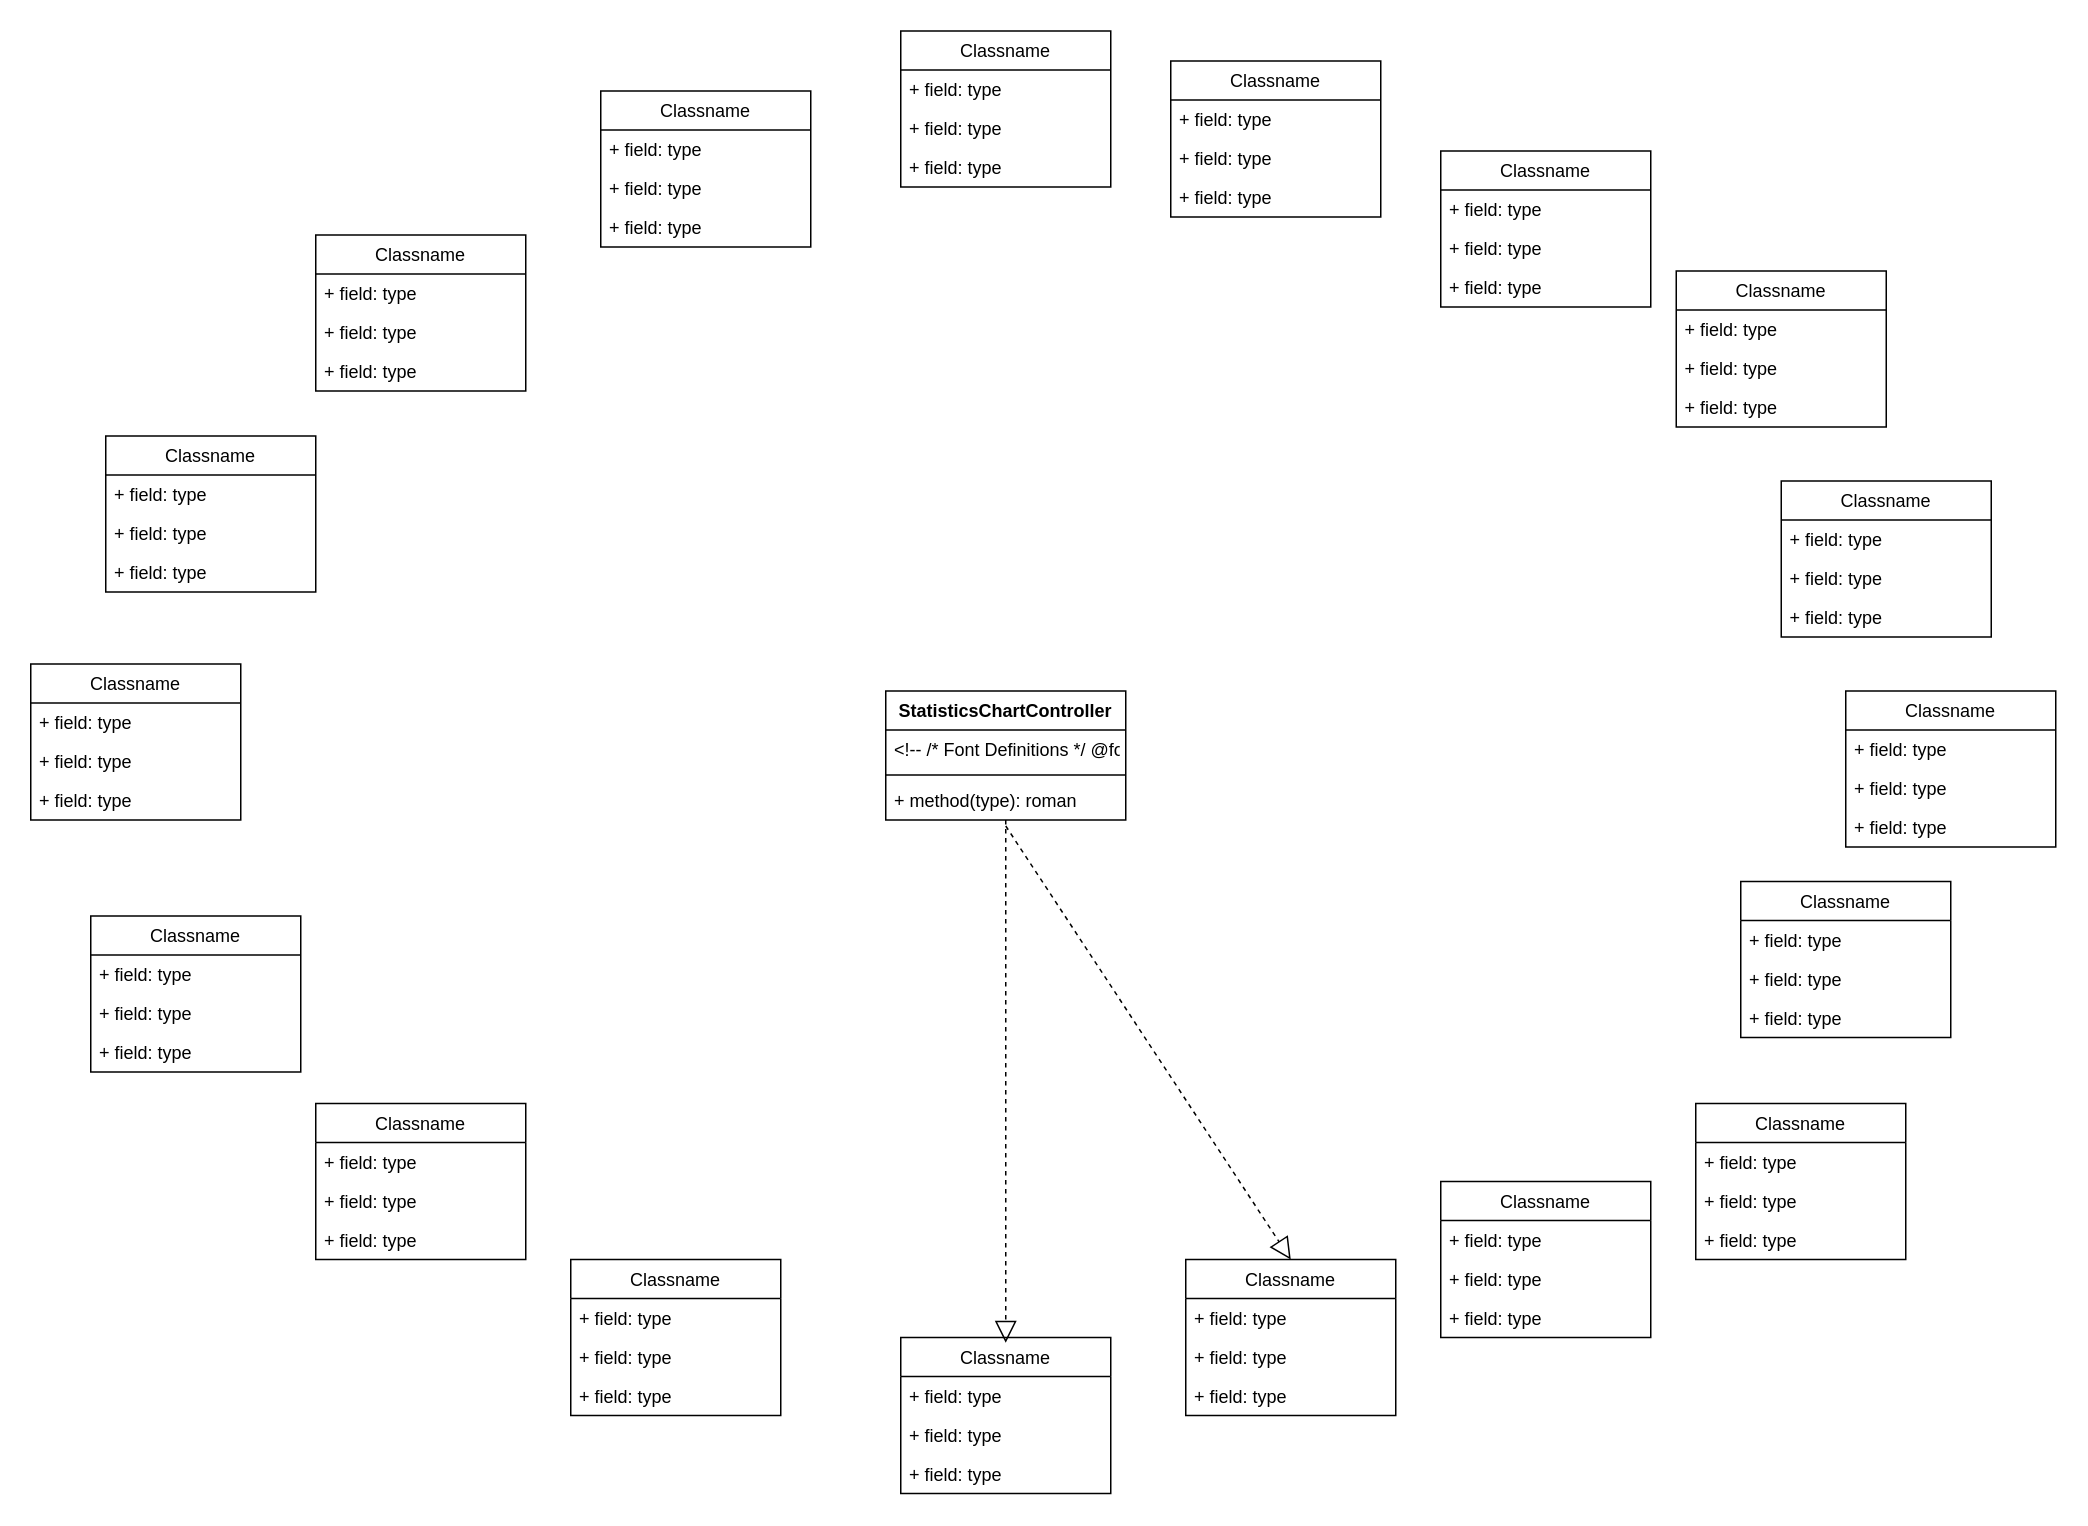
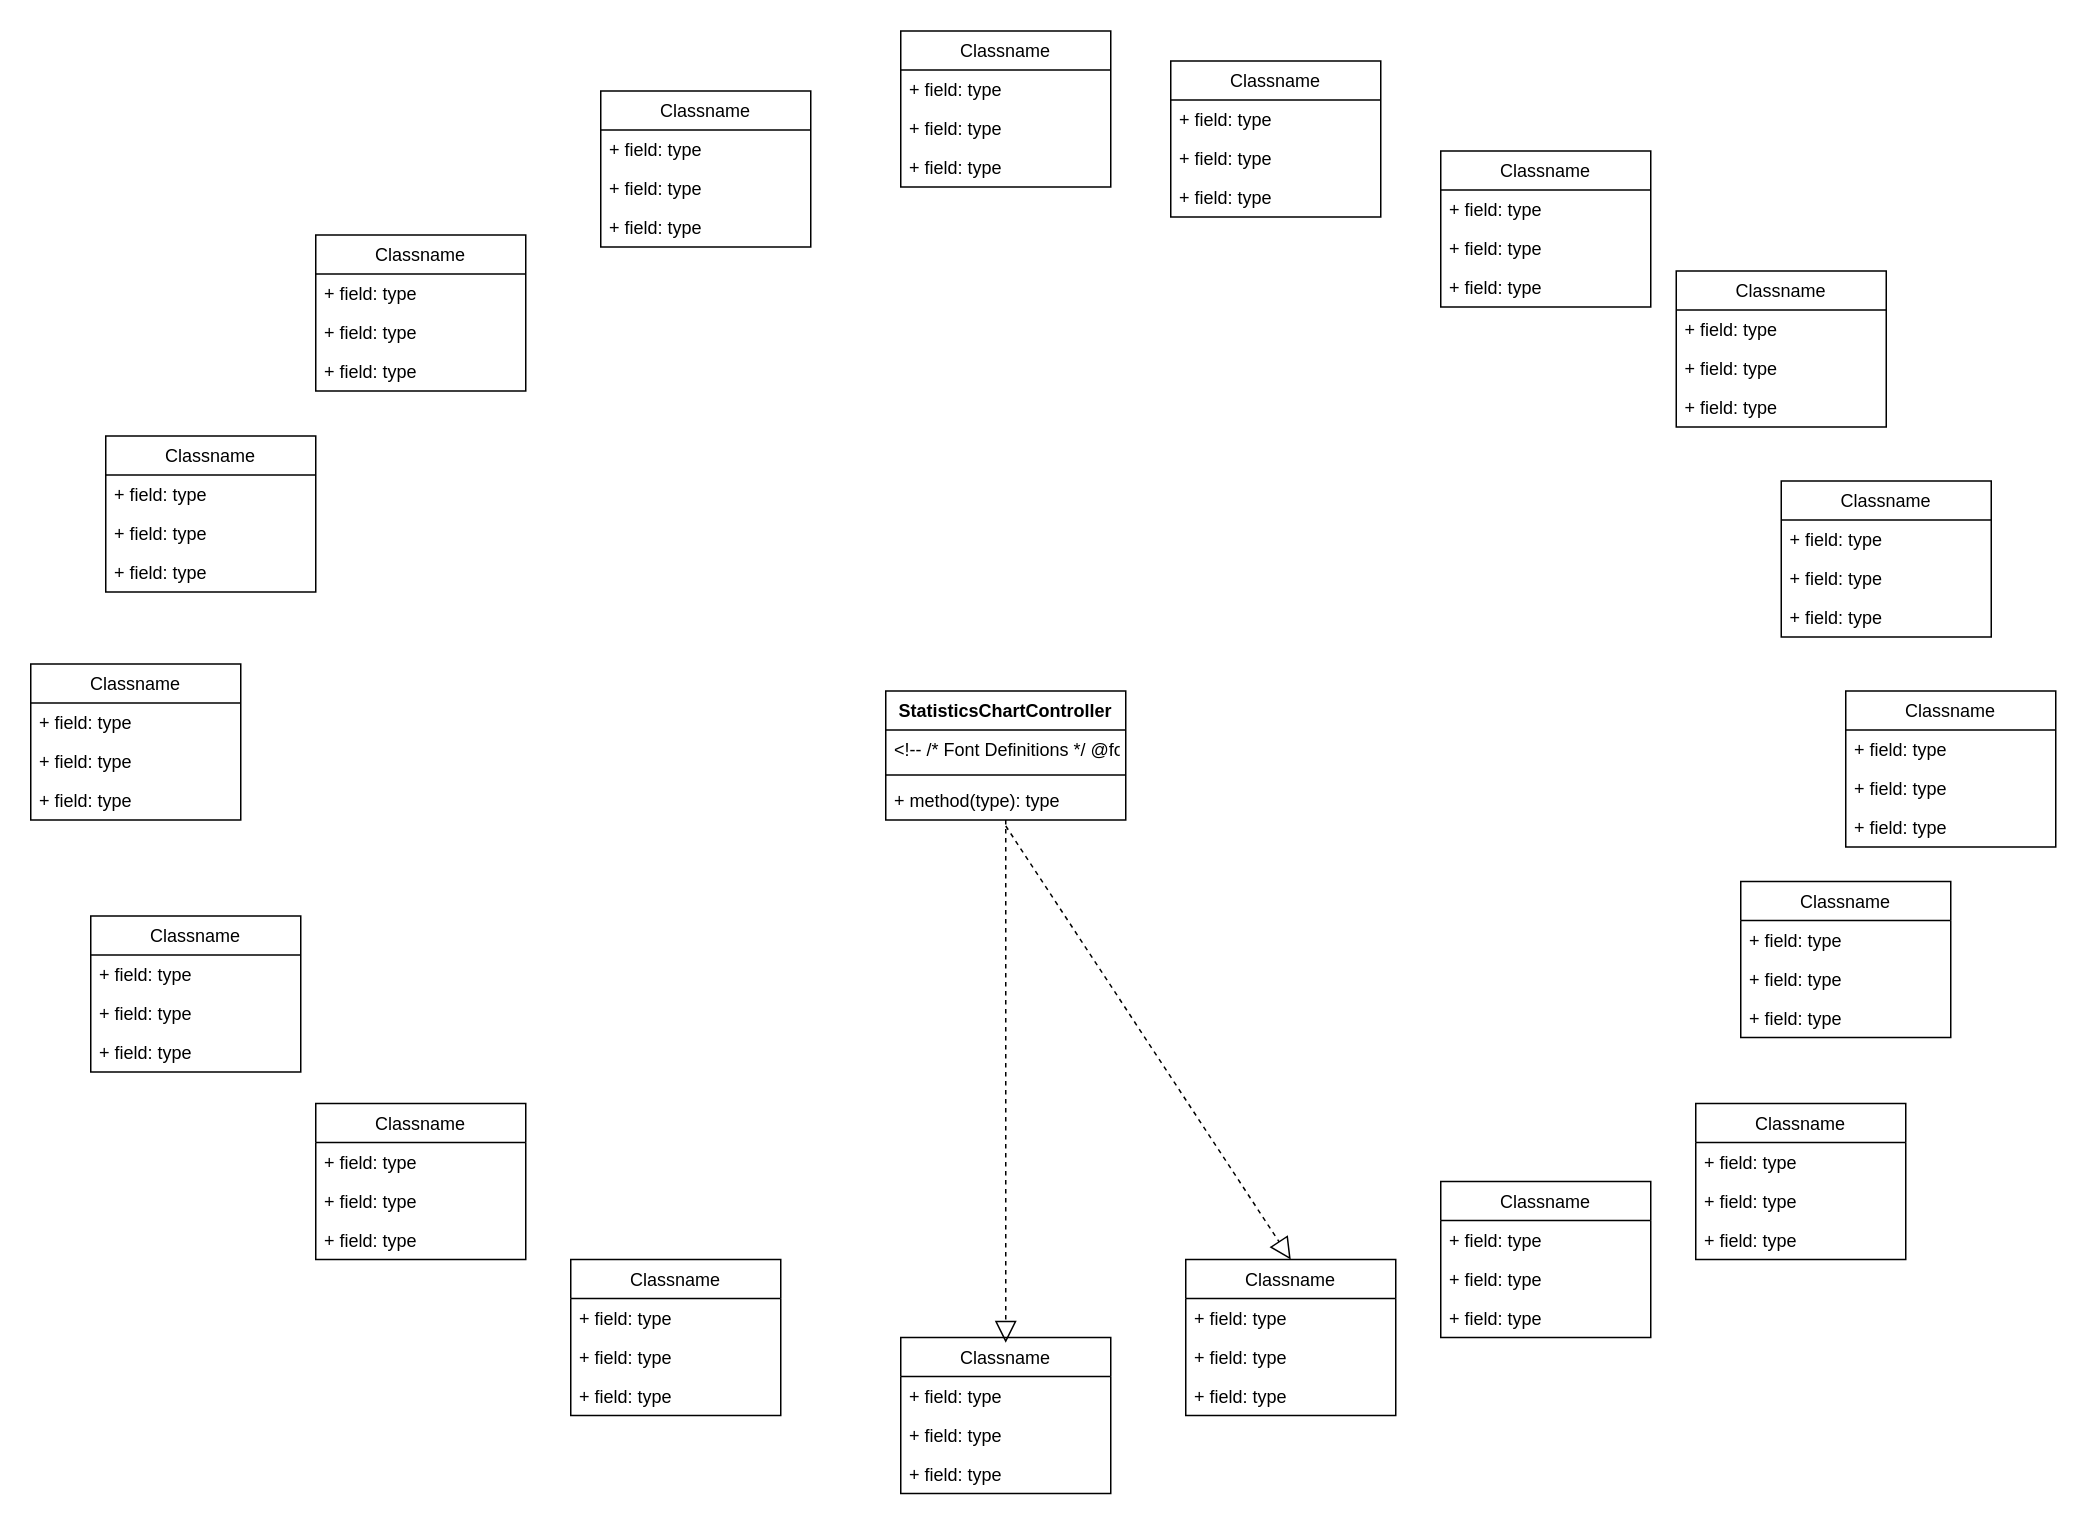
node "+ method(type): roman": label "+ method(type): roman" -> "+ method(type): type"
